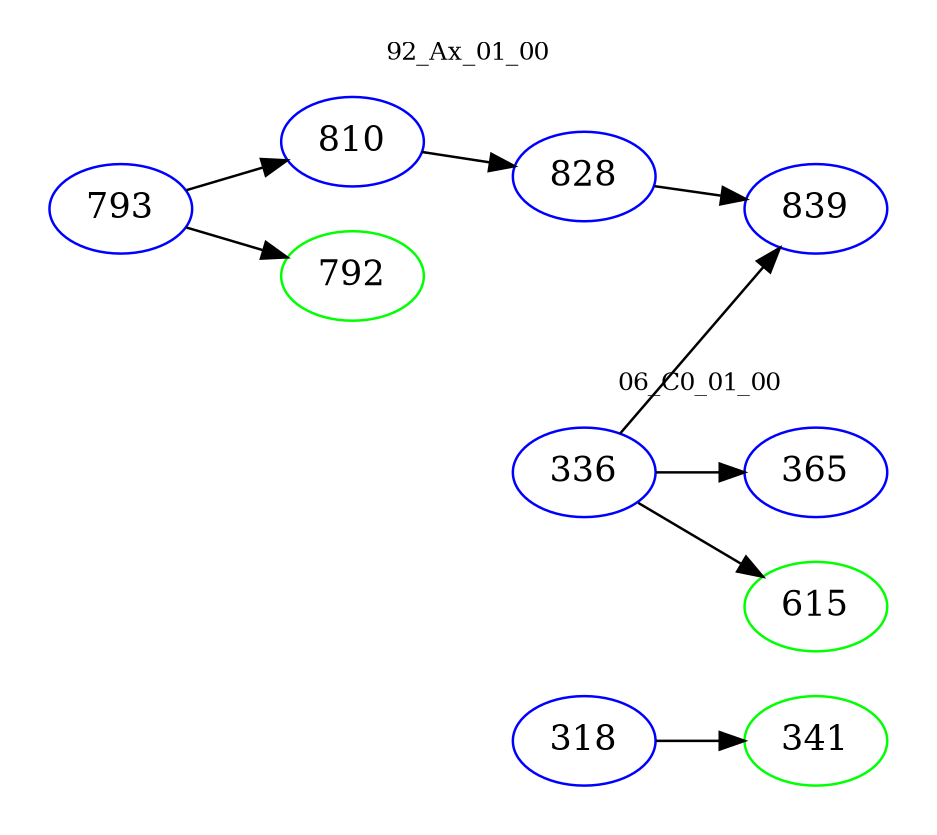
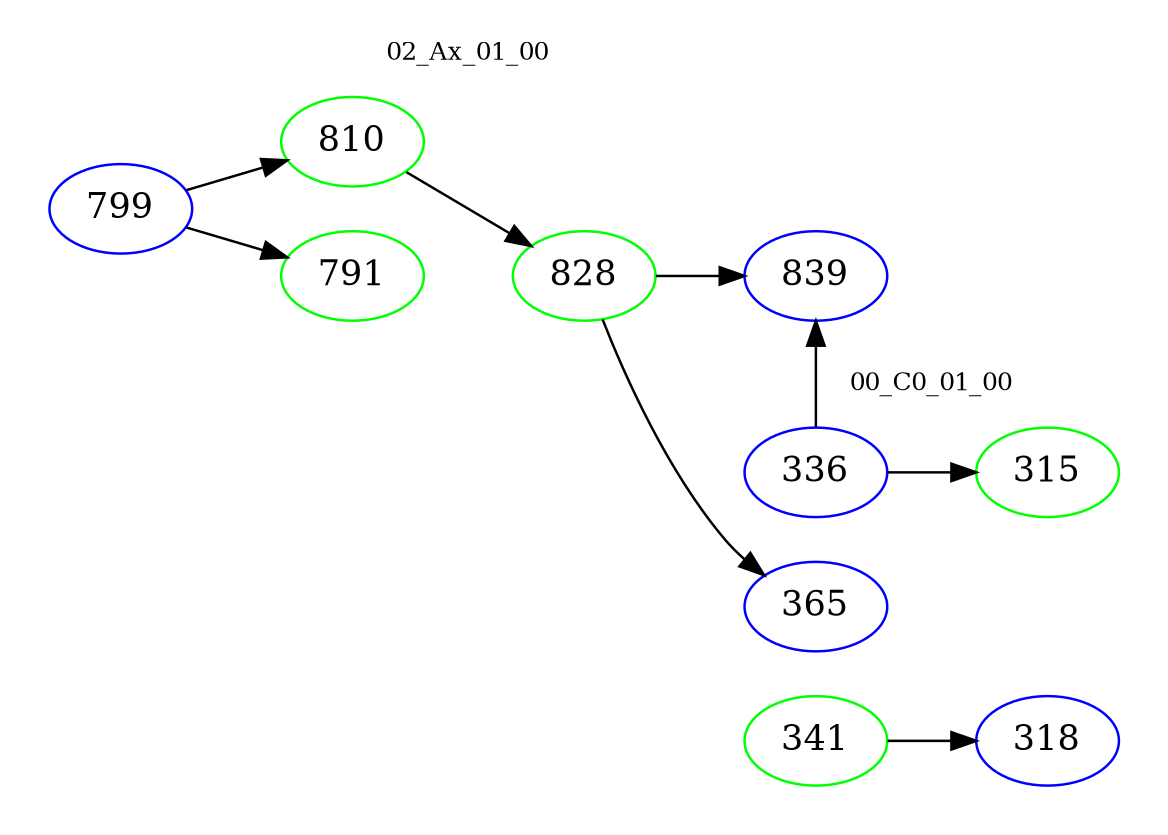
cluster "92_Ax_01_00": label "92_Ax_01_00" -> "02_Ax_01_00"
node "810": color blue -> green
node "828": color blue -> green
node "793": label "793" -> "799"
node "792": label "792" -> "791"
cluster "06_C0_01_00": label "06_C0_01_00" -> "00_C0_01_00"
edge "336" -> "365": now "828" -> "365"
node "615": label "615" -> "315"
edge "318" -> "341": reversed
